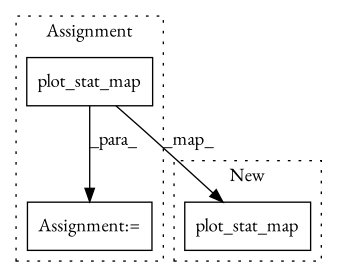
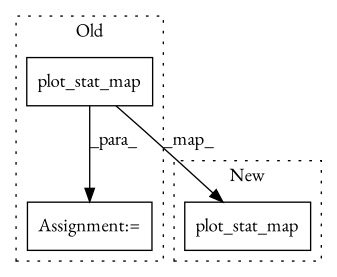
cluster "Assignment": label "Assignment" -> "Old"
